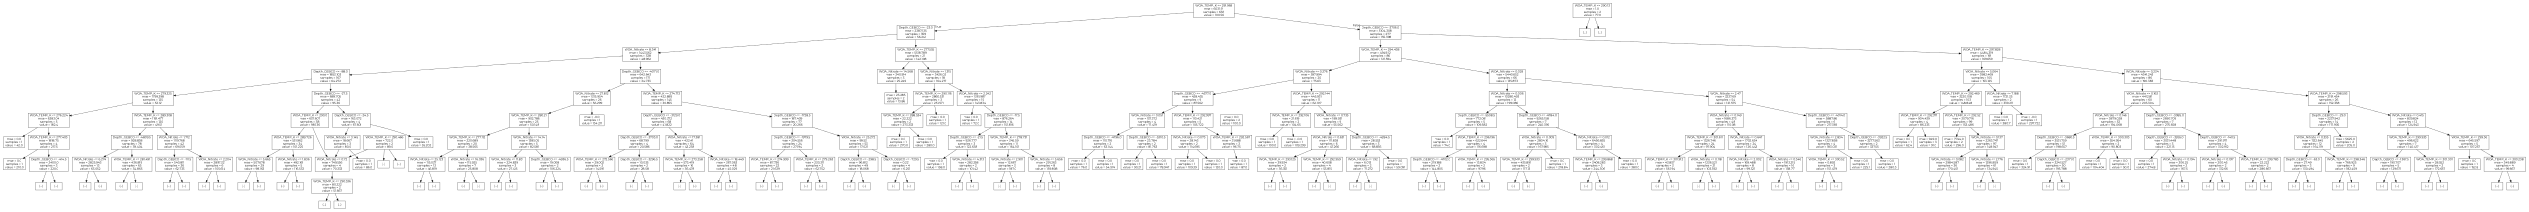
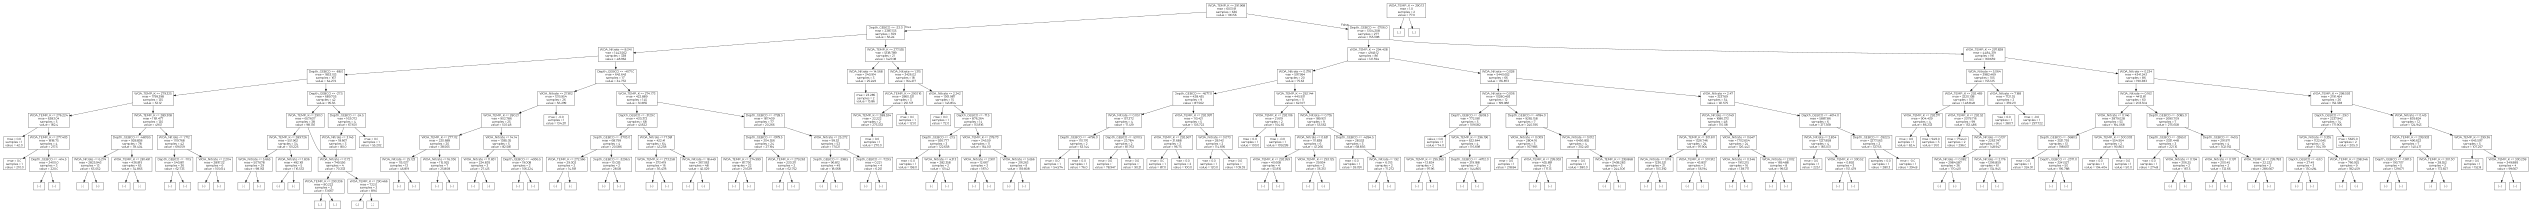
edge "mse = 0.0 samples = 2 value = 100.0" -> "WOA_TEMP_K <= 292.567 mse = 31.688 samples = 3 value = 96.75": reversed
node "mse = 0.0 samples = 1 value = 280.0": removed
node "mse = 0.0 samples = 1 value = 74.0": label "mse = 0.0 samples = 1 value = 74.0" -> "value = 0.0 samples = 1 value = 74.0"
edge "WOA_TEMP_K <= 290.466 mse = 722.0 samples = 2 value = 89.0" -> "WOA_Nitrate <= 0.72 mse = 749.556 samples = 4 value = 70.333": reversed
node "mse = 0.0 samples = 1 value = 86.0": removed
node "mse = 0.0 samples = 1 value = 280.3": label "mse = 0.0 samples = 1 value = 280.3" -> "samples = 0.0 samples = 1 value = 280.3"
node "mse = -0.0 samples = 1 value = 394.8": added
